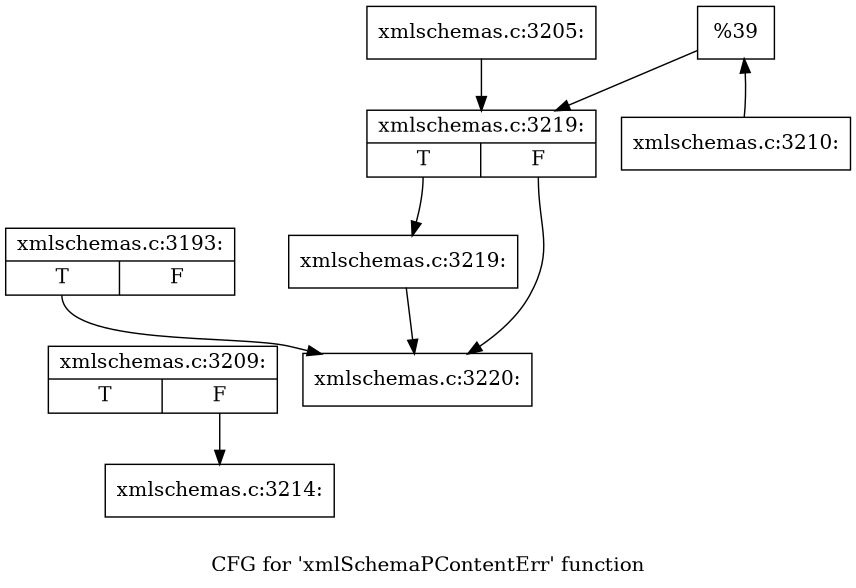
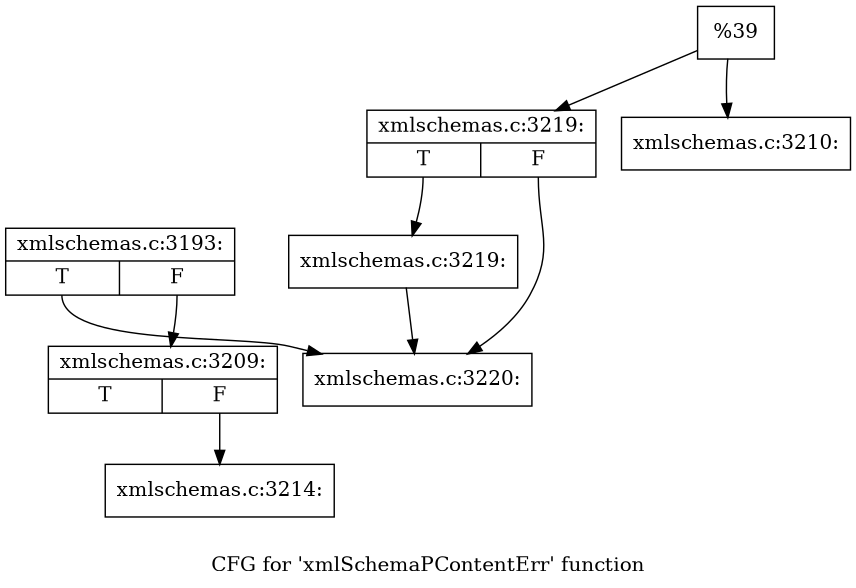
node "xmlschemas.c:3205:": removed
edge "xmlschemas.c:3210:" -> "%39": reversed
edge "xmlschemas.c:3193:" -> "xmlschemas.c:3209:": added
